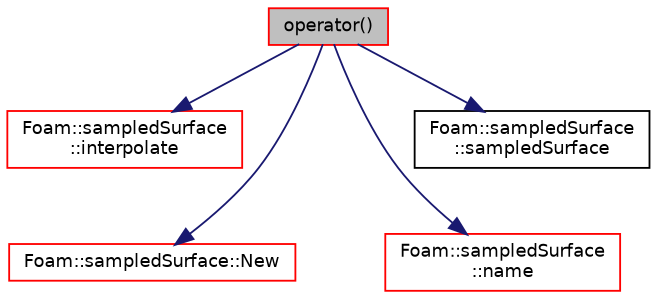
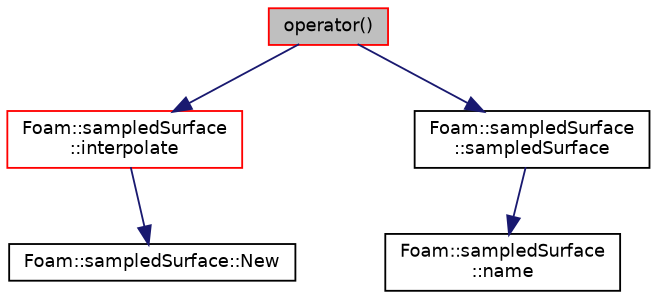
edge "operator()" -> "Foam::sampledSurface ::name": now "Foam::sampledSurface ::sampledSurface" -> "Foam::sampledSurface ::name"
edge "operator()" -> "Foam::sampledSurface::New": now "Foam::sampledSurface ::interpolate" -> "Foam::sampledSurface::New"
node "Foam::sampledSurface::New": color red -> black
node "Foam::sampledSurface ::name": color red -> black
